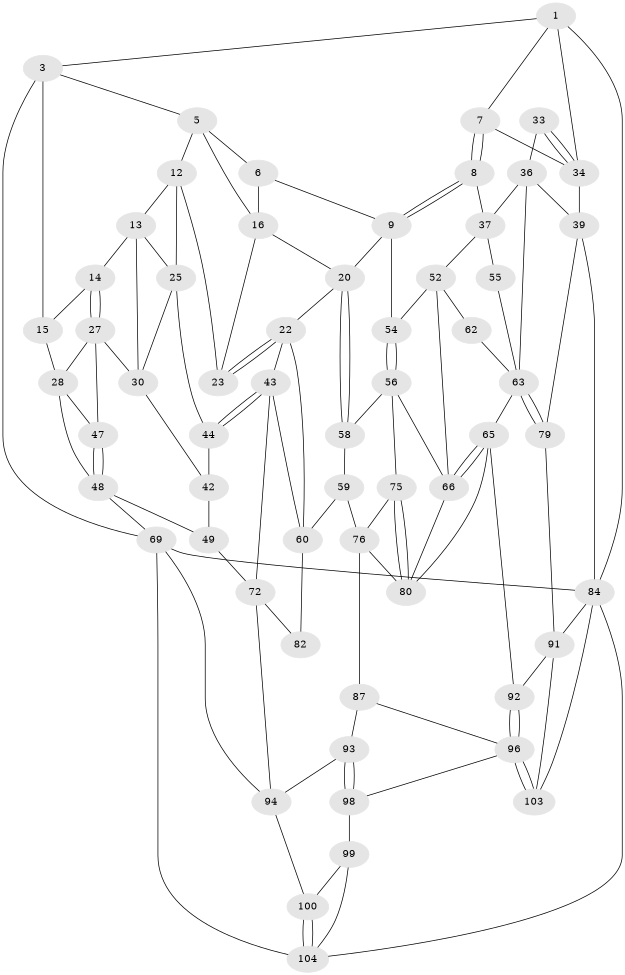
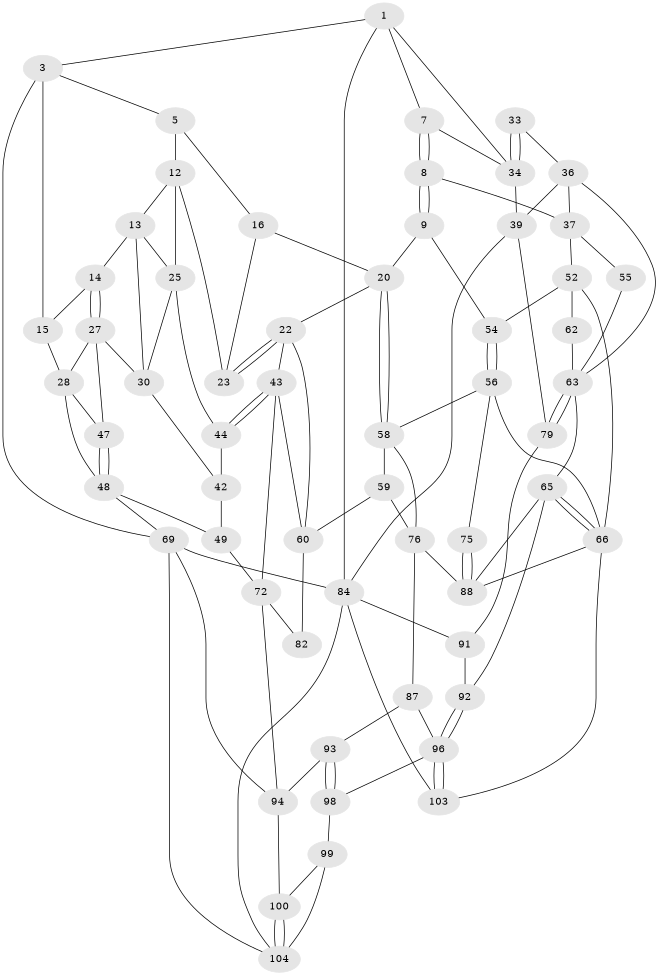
node "6": removed
edge "75" -- "76": now "58" -- "76"
node "80": label "80" -> "88"
edge "91" -- "103": now "66" -- "103"
